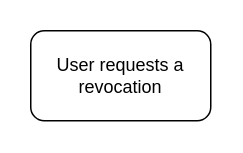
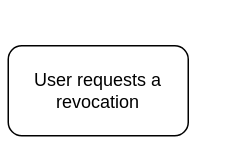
node "User requests a revocation": moved (121, 76) -> (98, 91)
